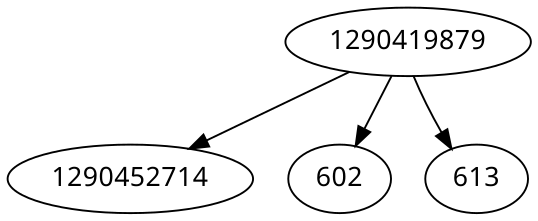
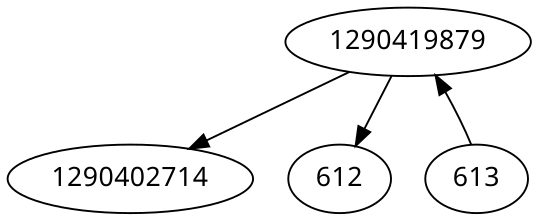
edge "1290419879" -> "613": reversed
node "1290452714": label "1290452714" -> "1290402714"
node "602": label "602" -> "612"
